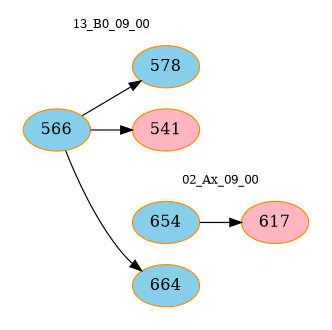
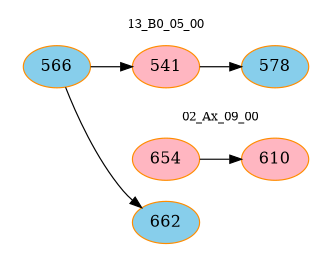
cluster "13_B0_09_00": label "13_B0_09_00" -> "13_B0_05_00"
edge "566" -> "578": now "541" -> "578"
node "654": fillcolor skyblue -> lightpink
node "617": label "617" -> "610"
node "664": label "664" -> "662"
